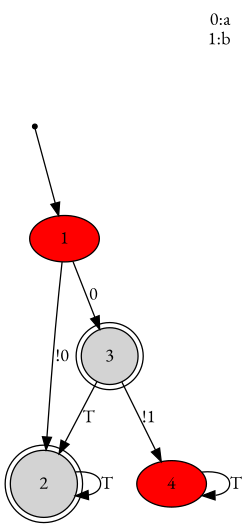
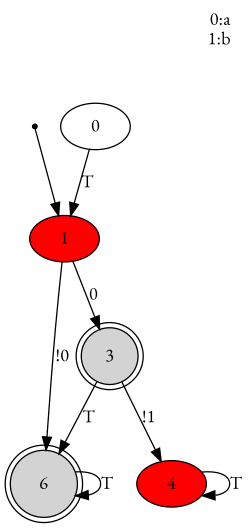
node "0": added
node "2": label "2" -> "6"
